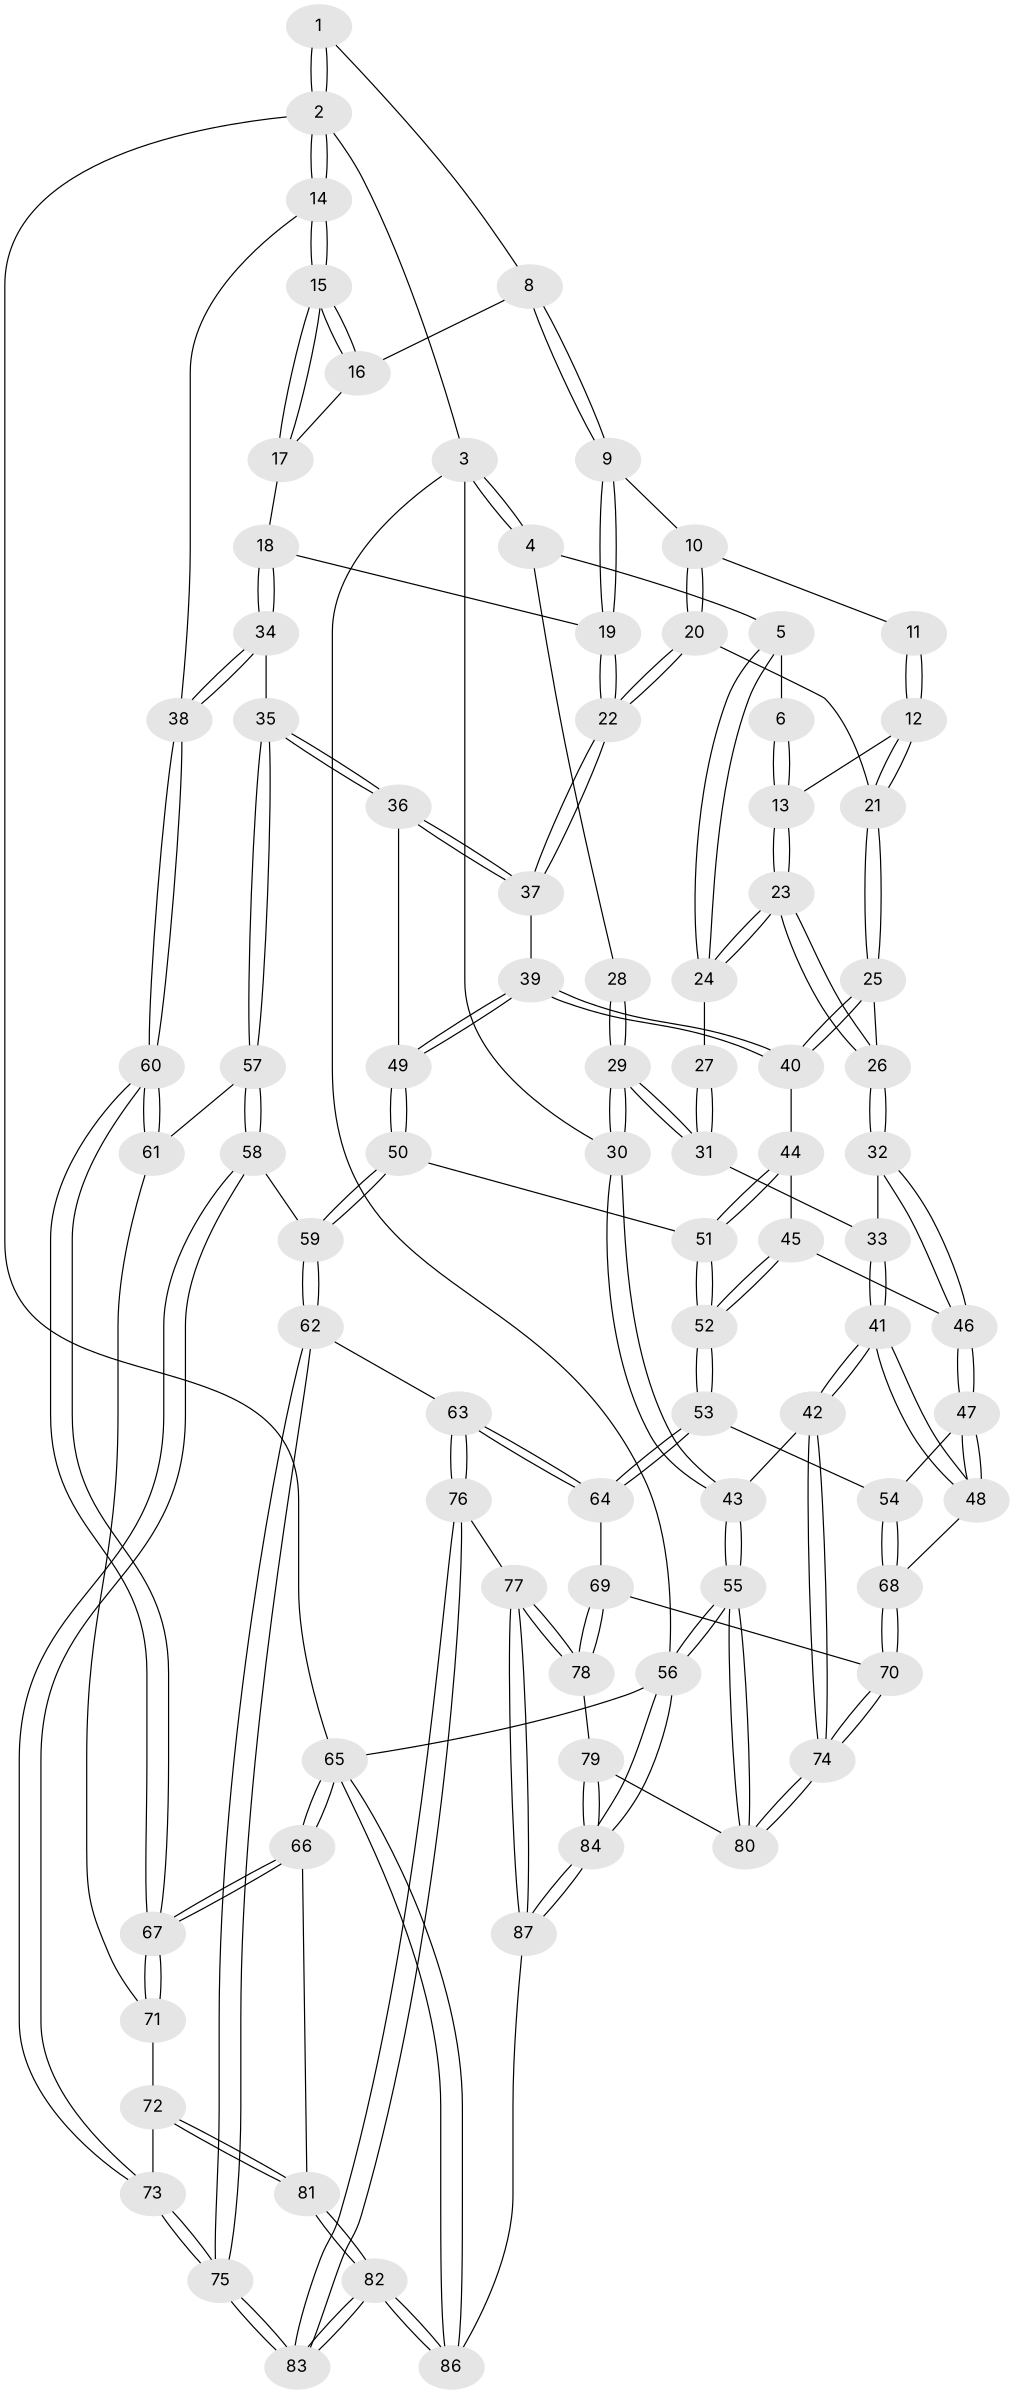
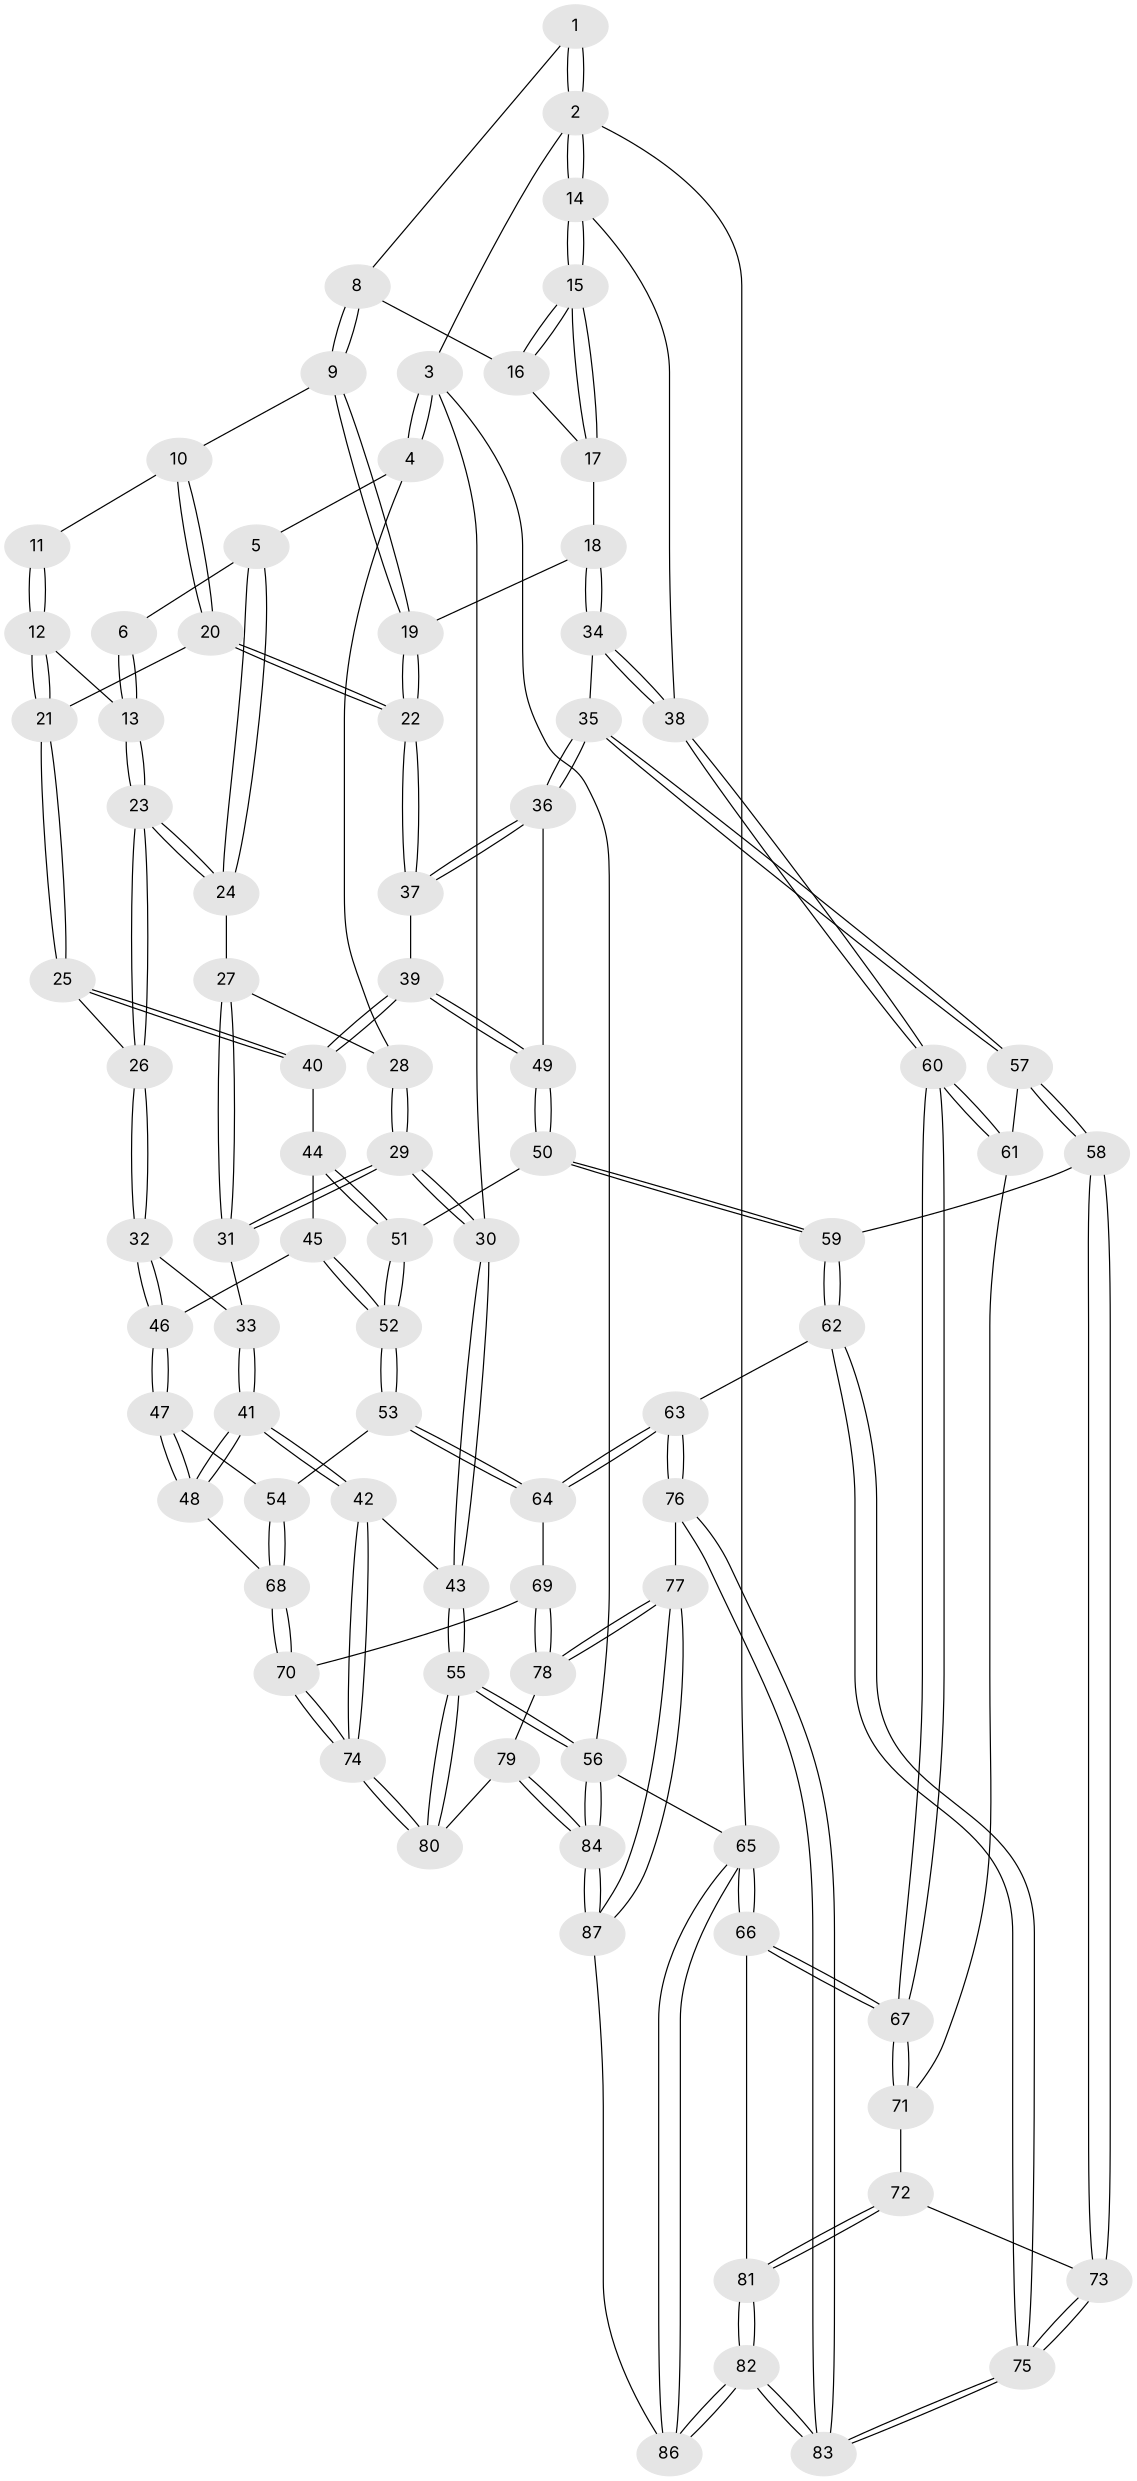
edge "27" -- "28": added
